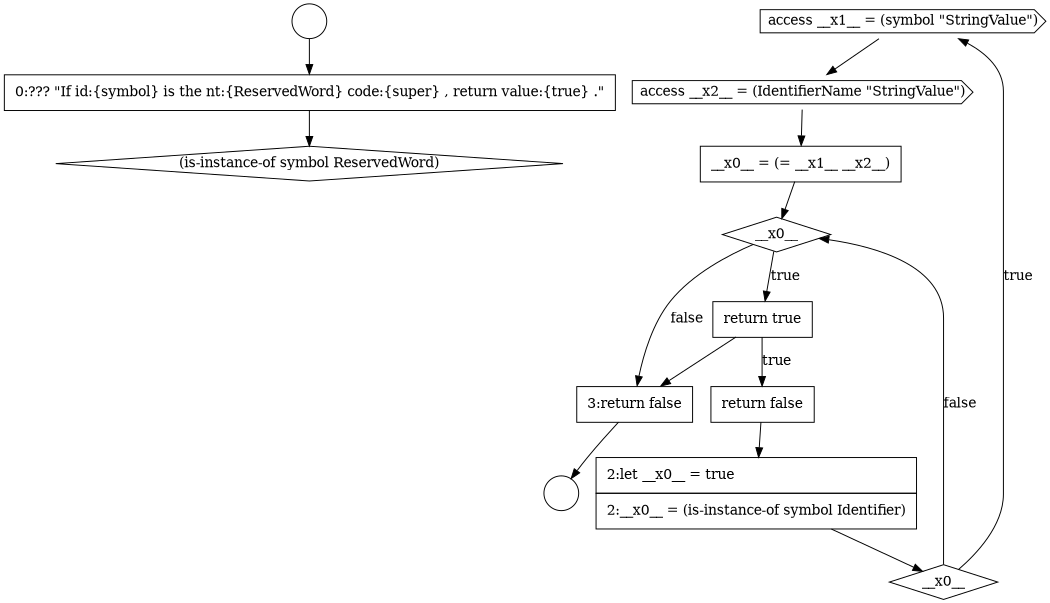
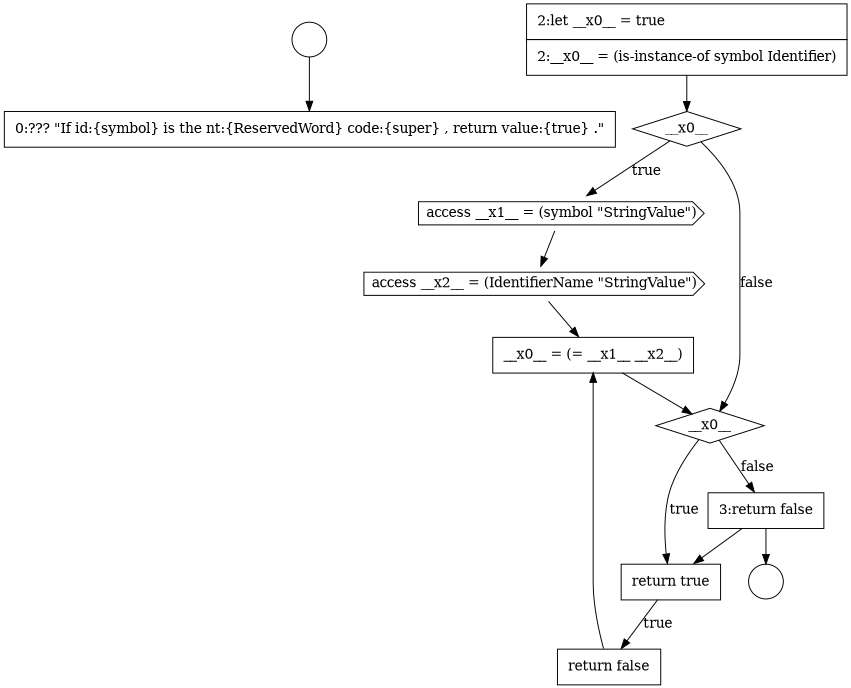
node "(is-instance-of symbol ReservedWord)": removed
edge "return true" -> "3:return false": reversed
edge "return false" -> "2:let __x0__ = true": now "return false" -> "__x0__ = (= __x1__ __x2__)"
